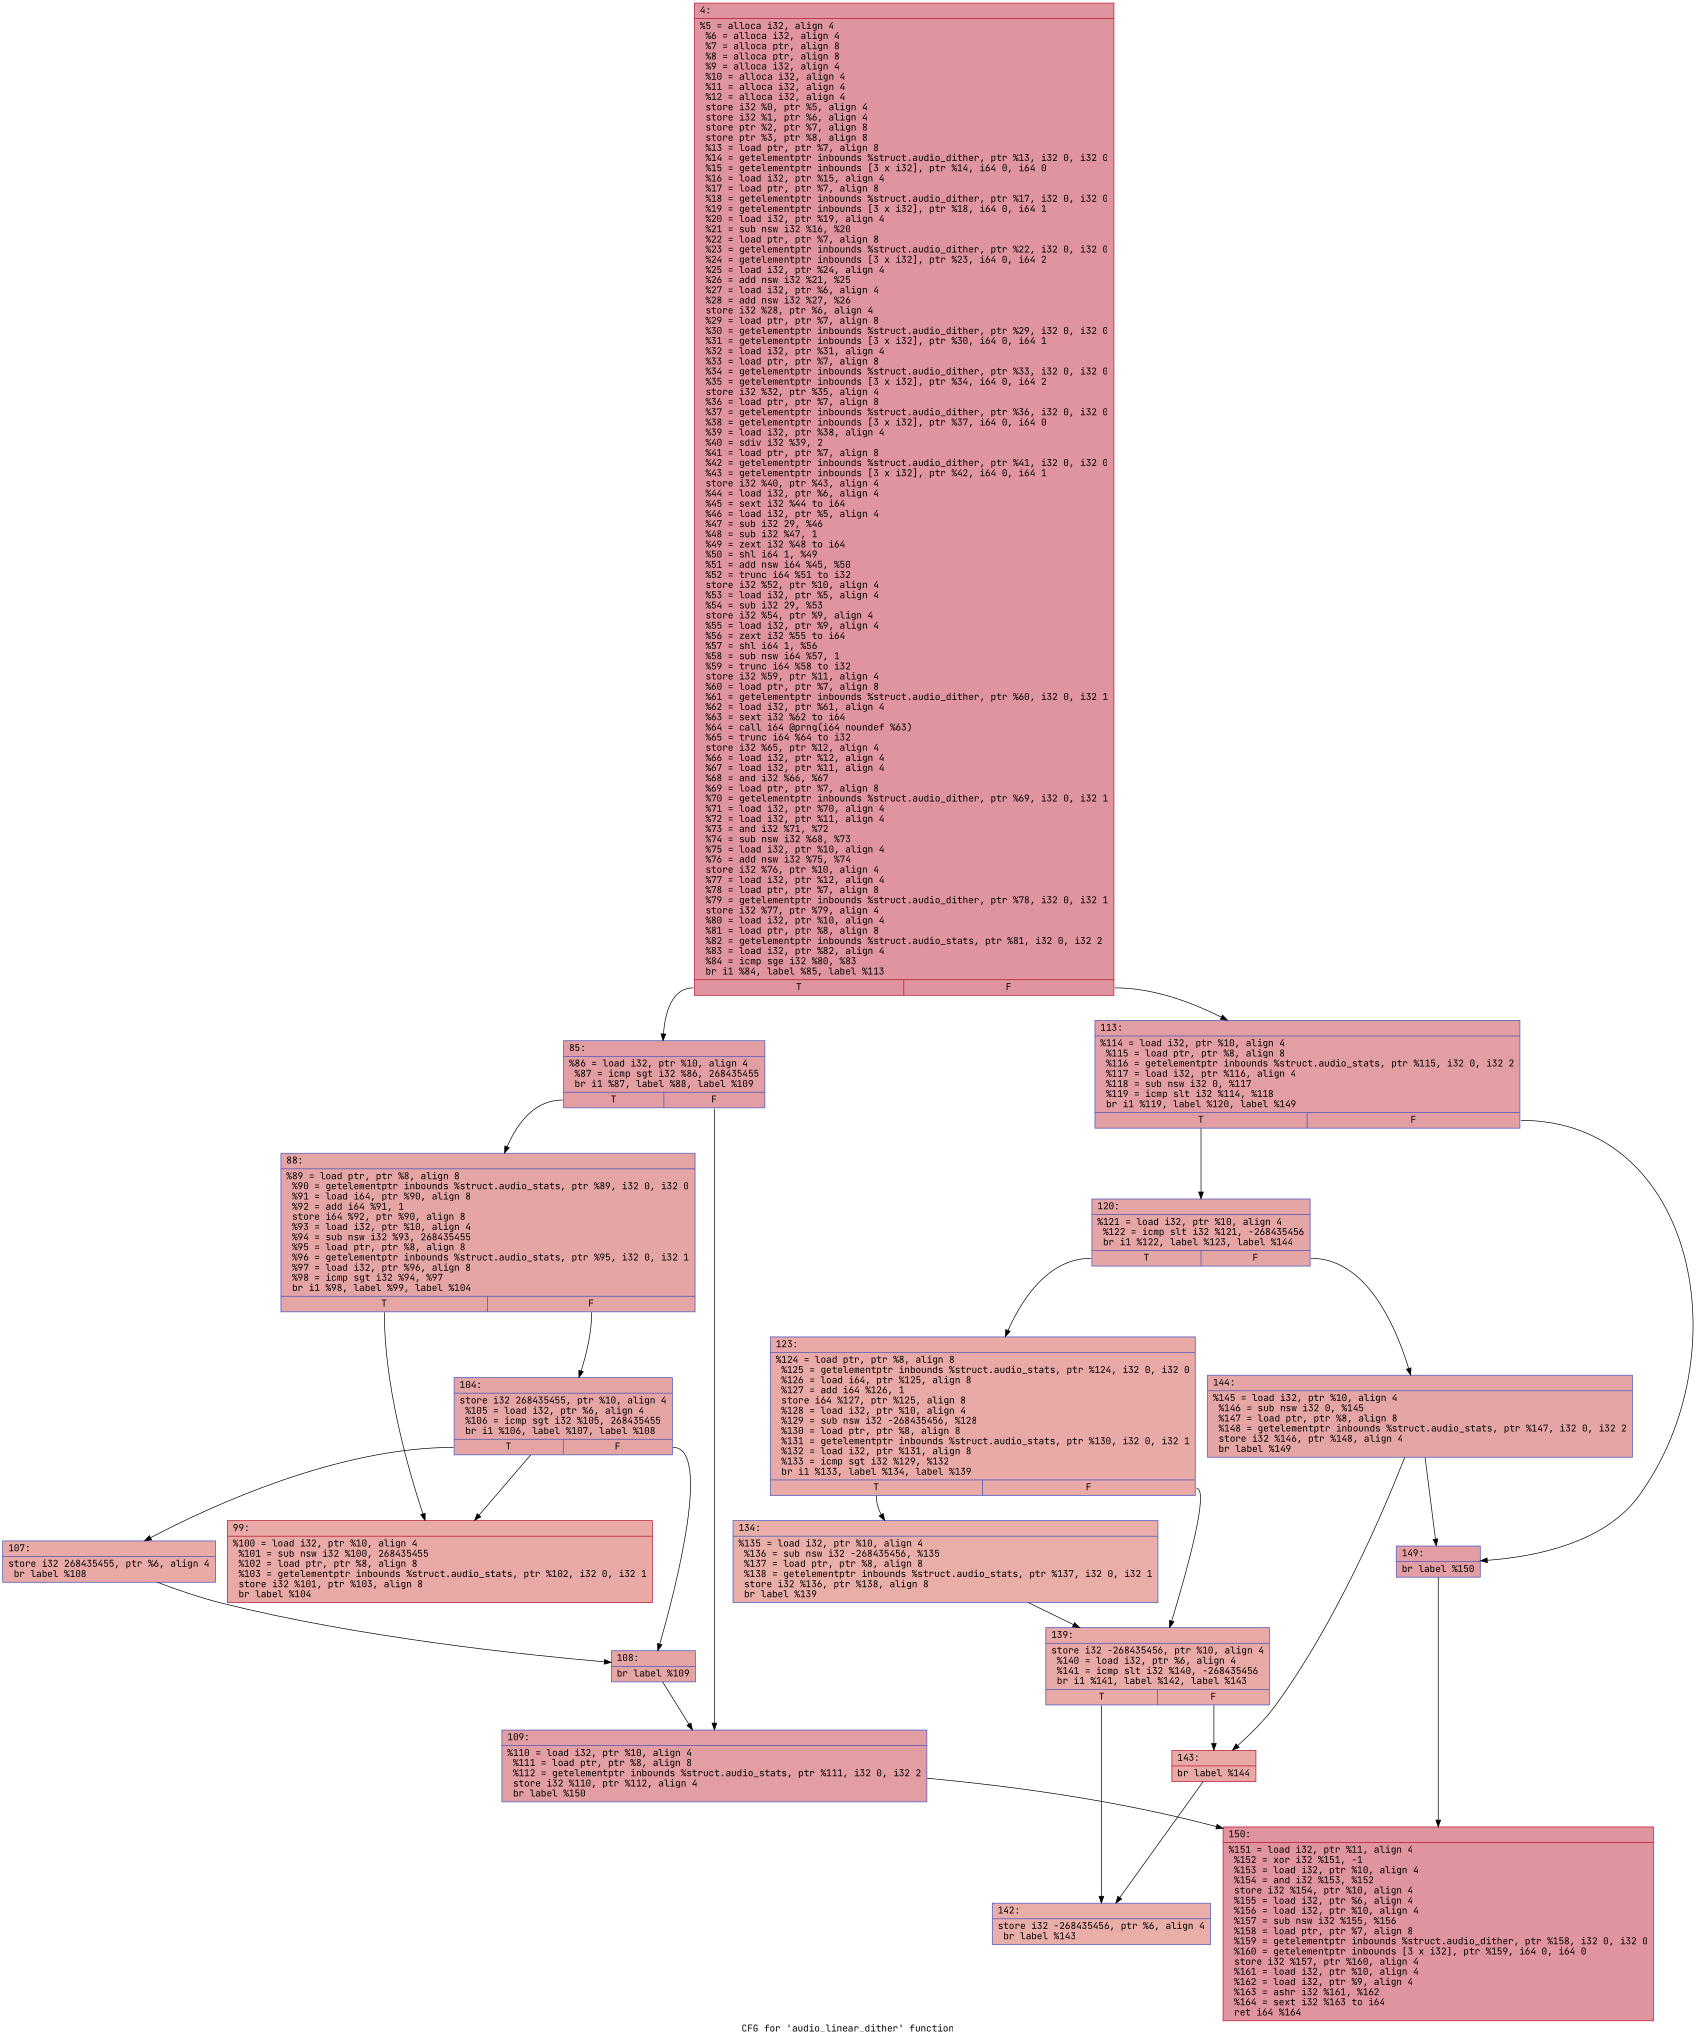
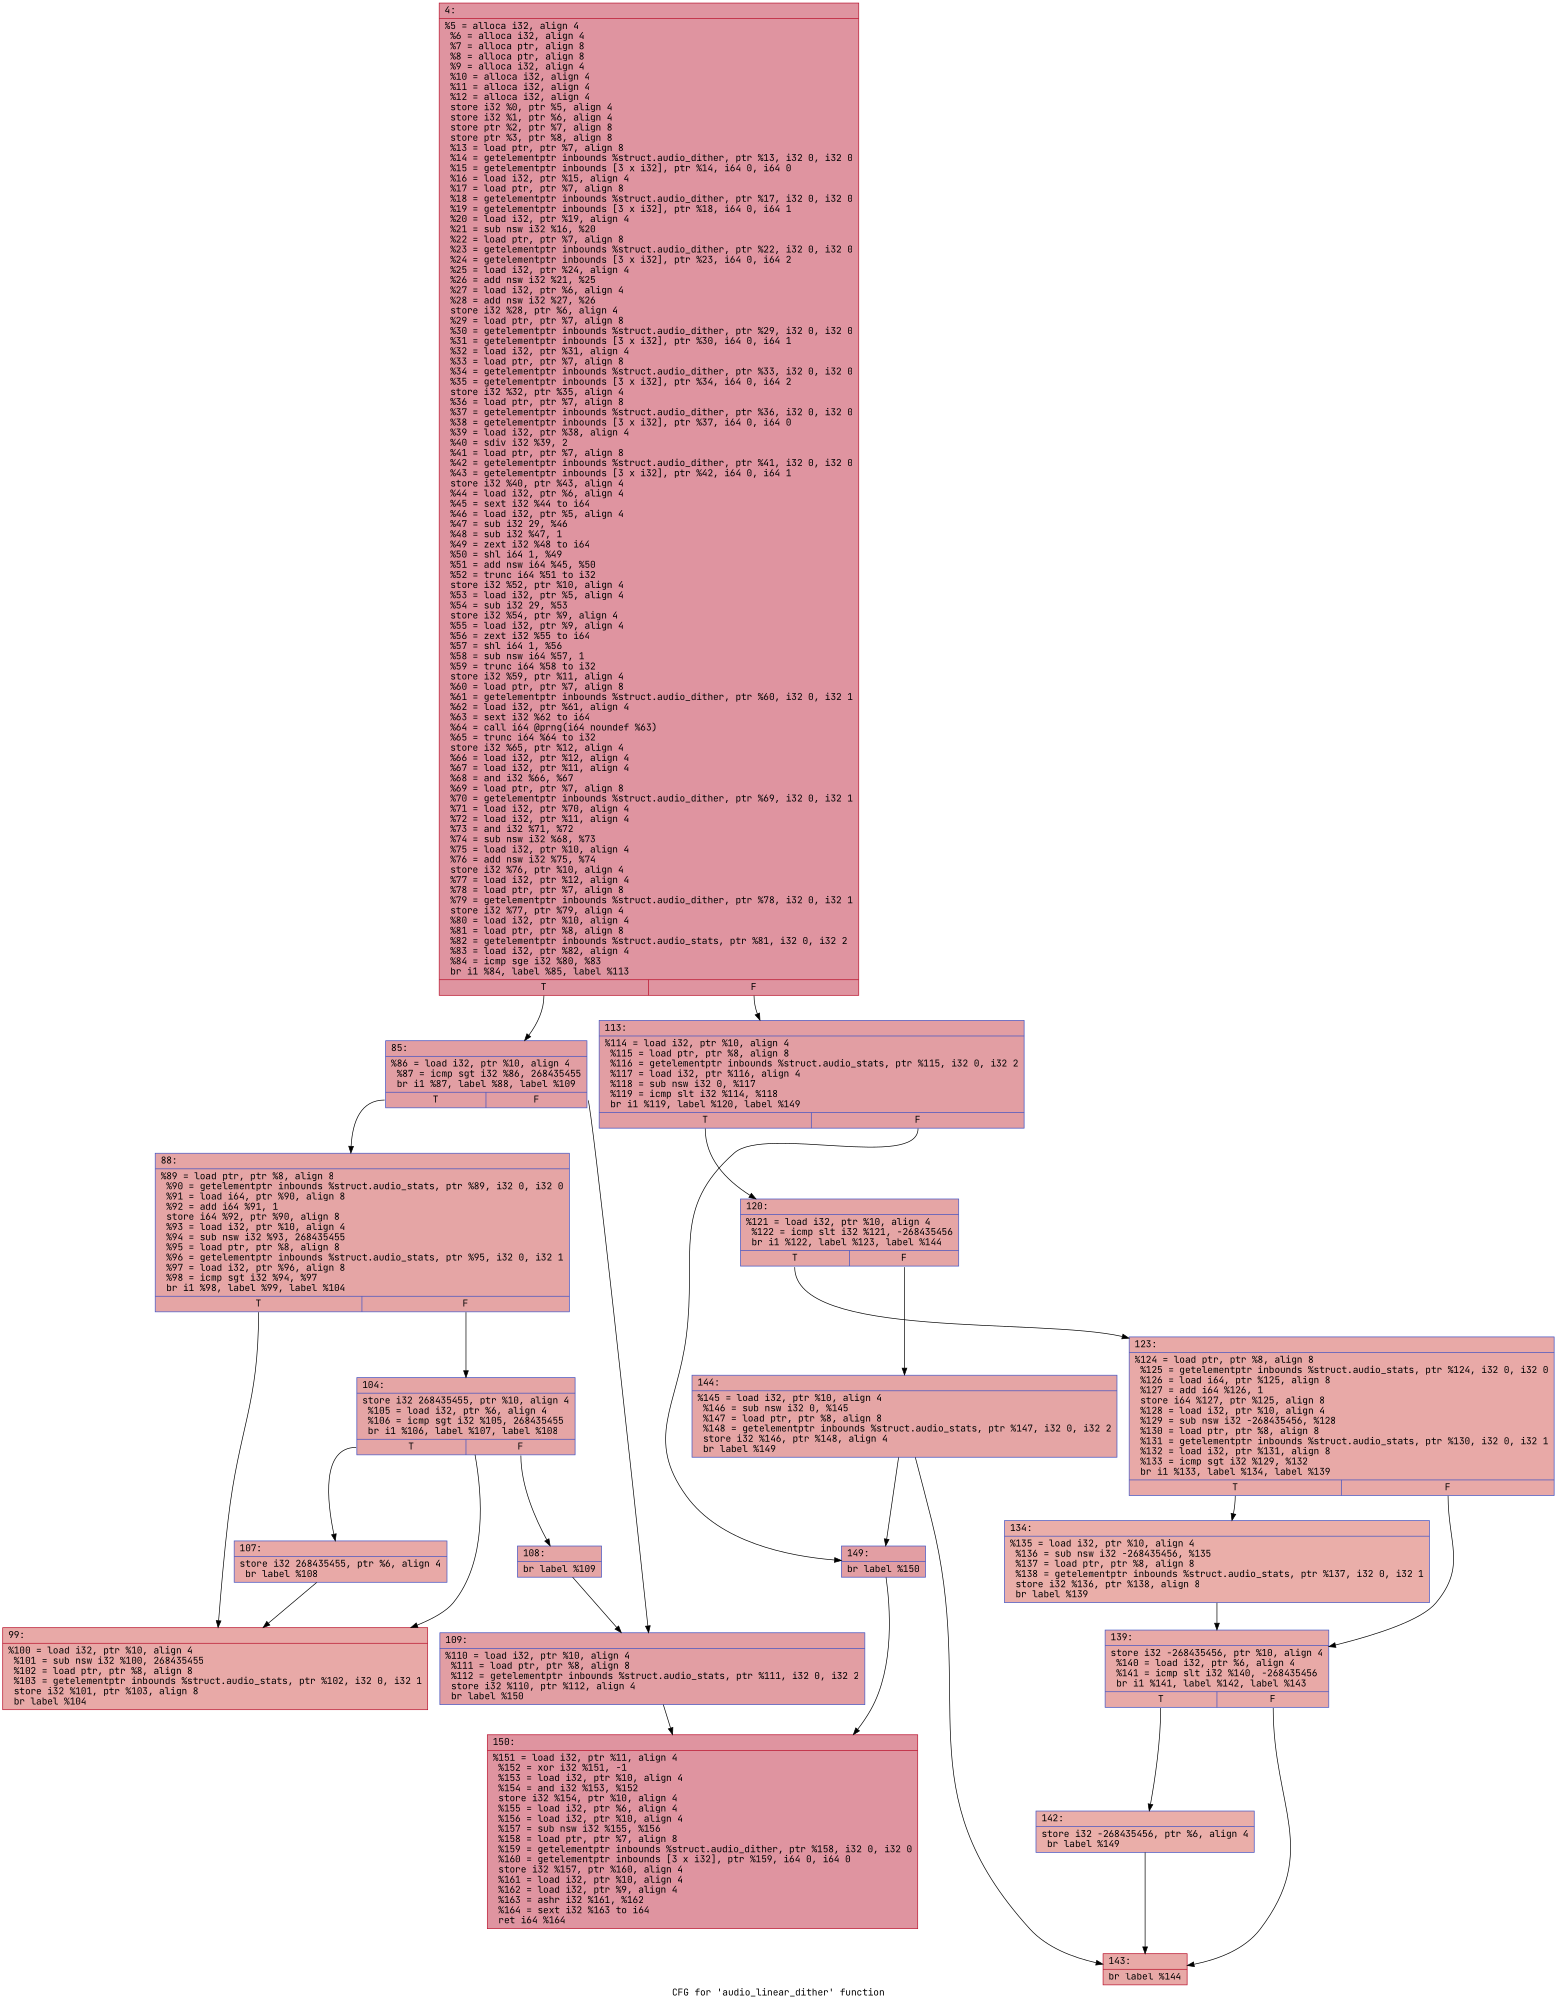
edge "107:" -> "108:": now "107:" -> "99:"
edge "143:" -> "142:": reversed
node "142:": text "br label %143" -> "br label %149"
